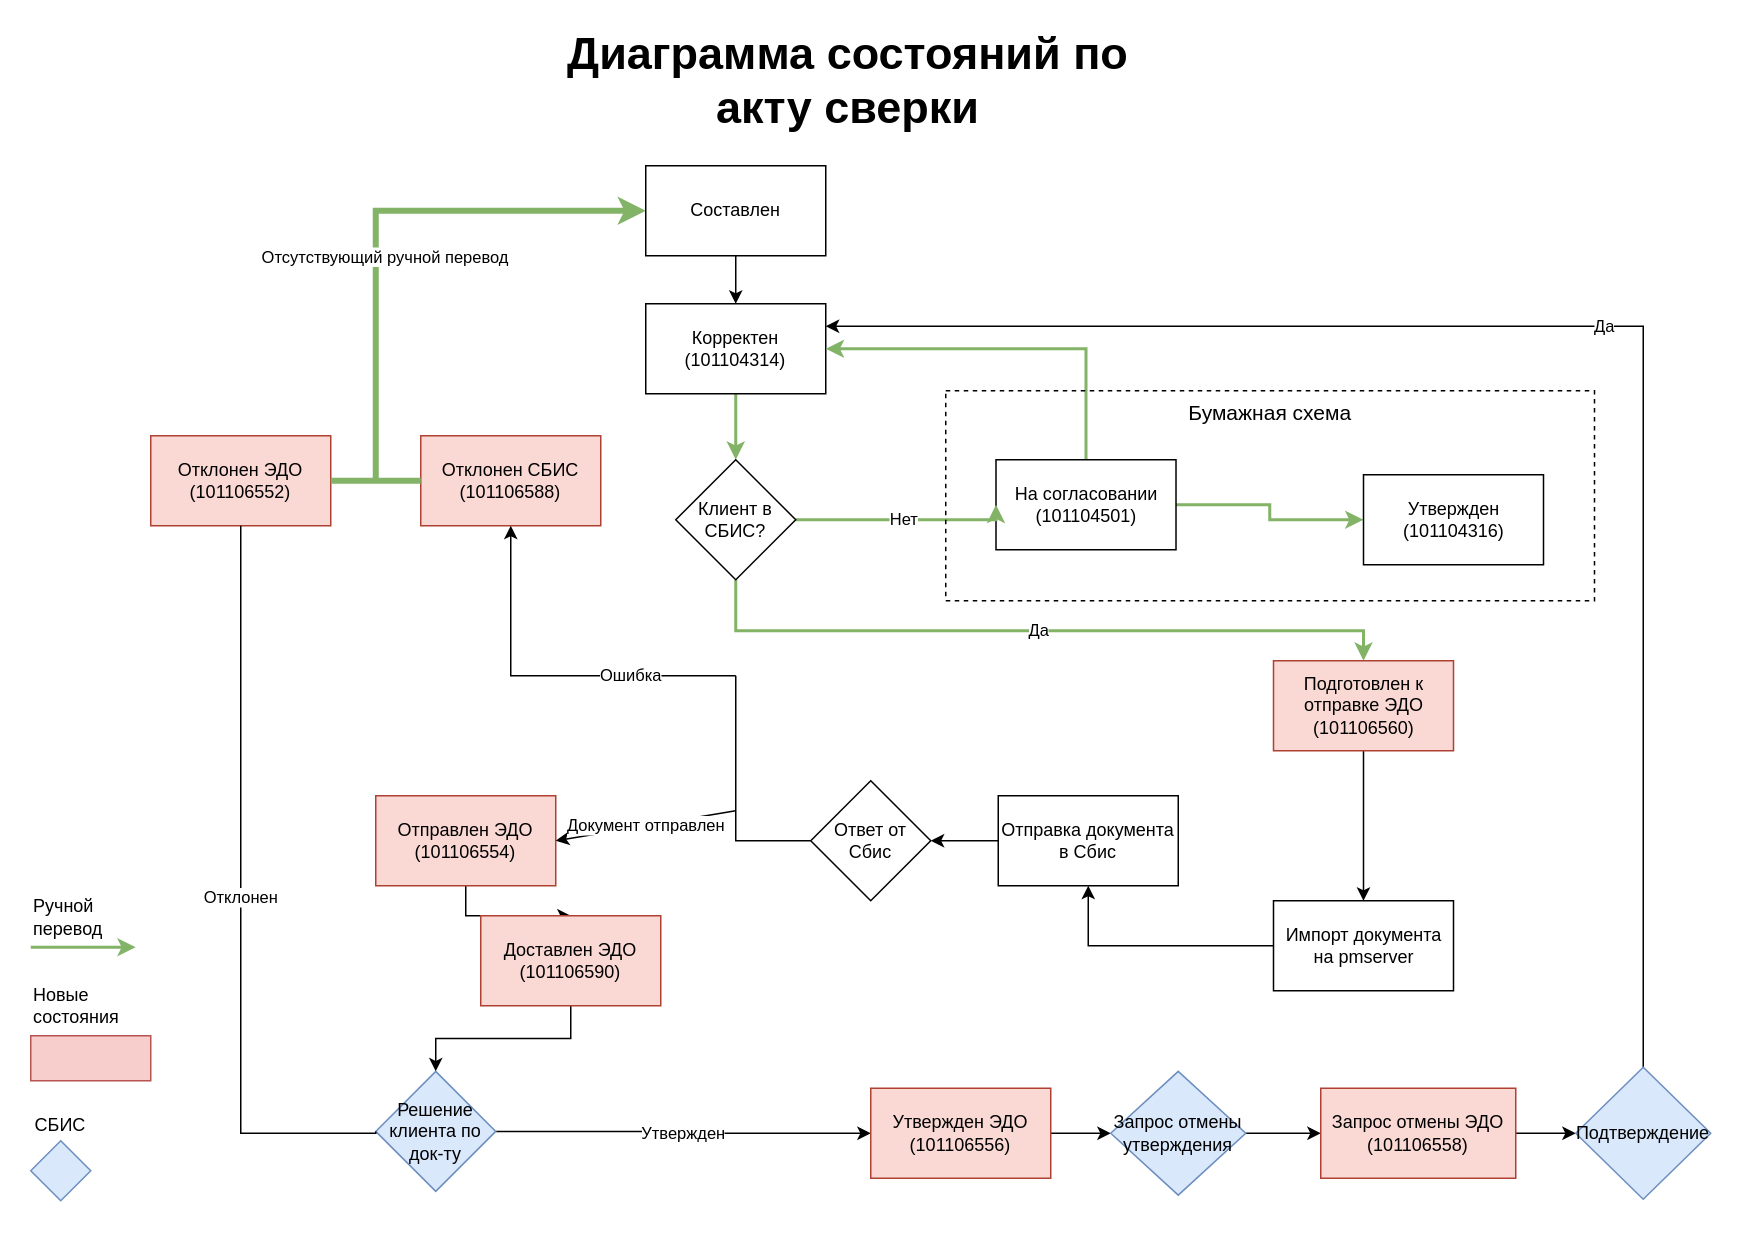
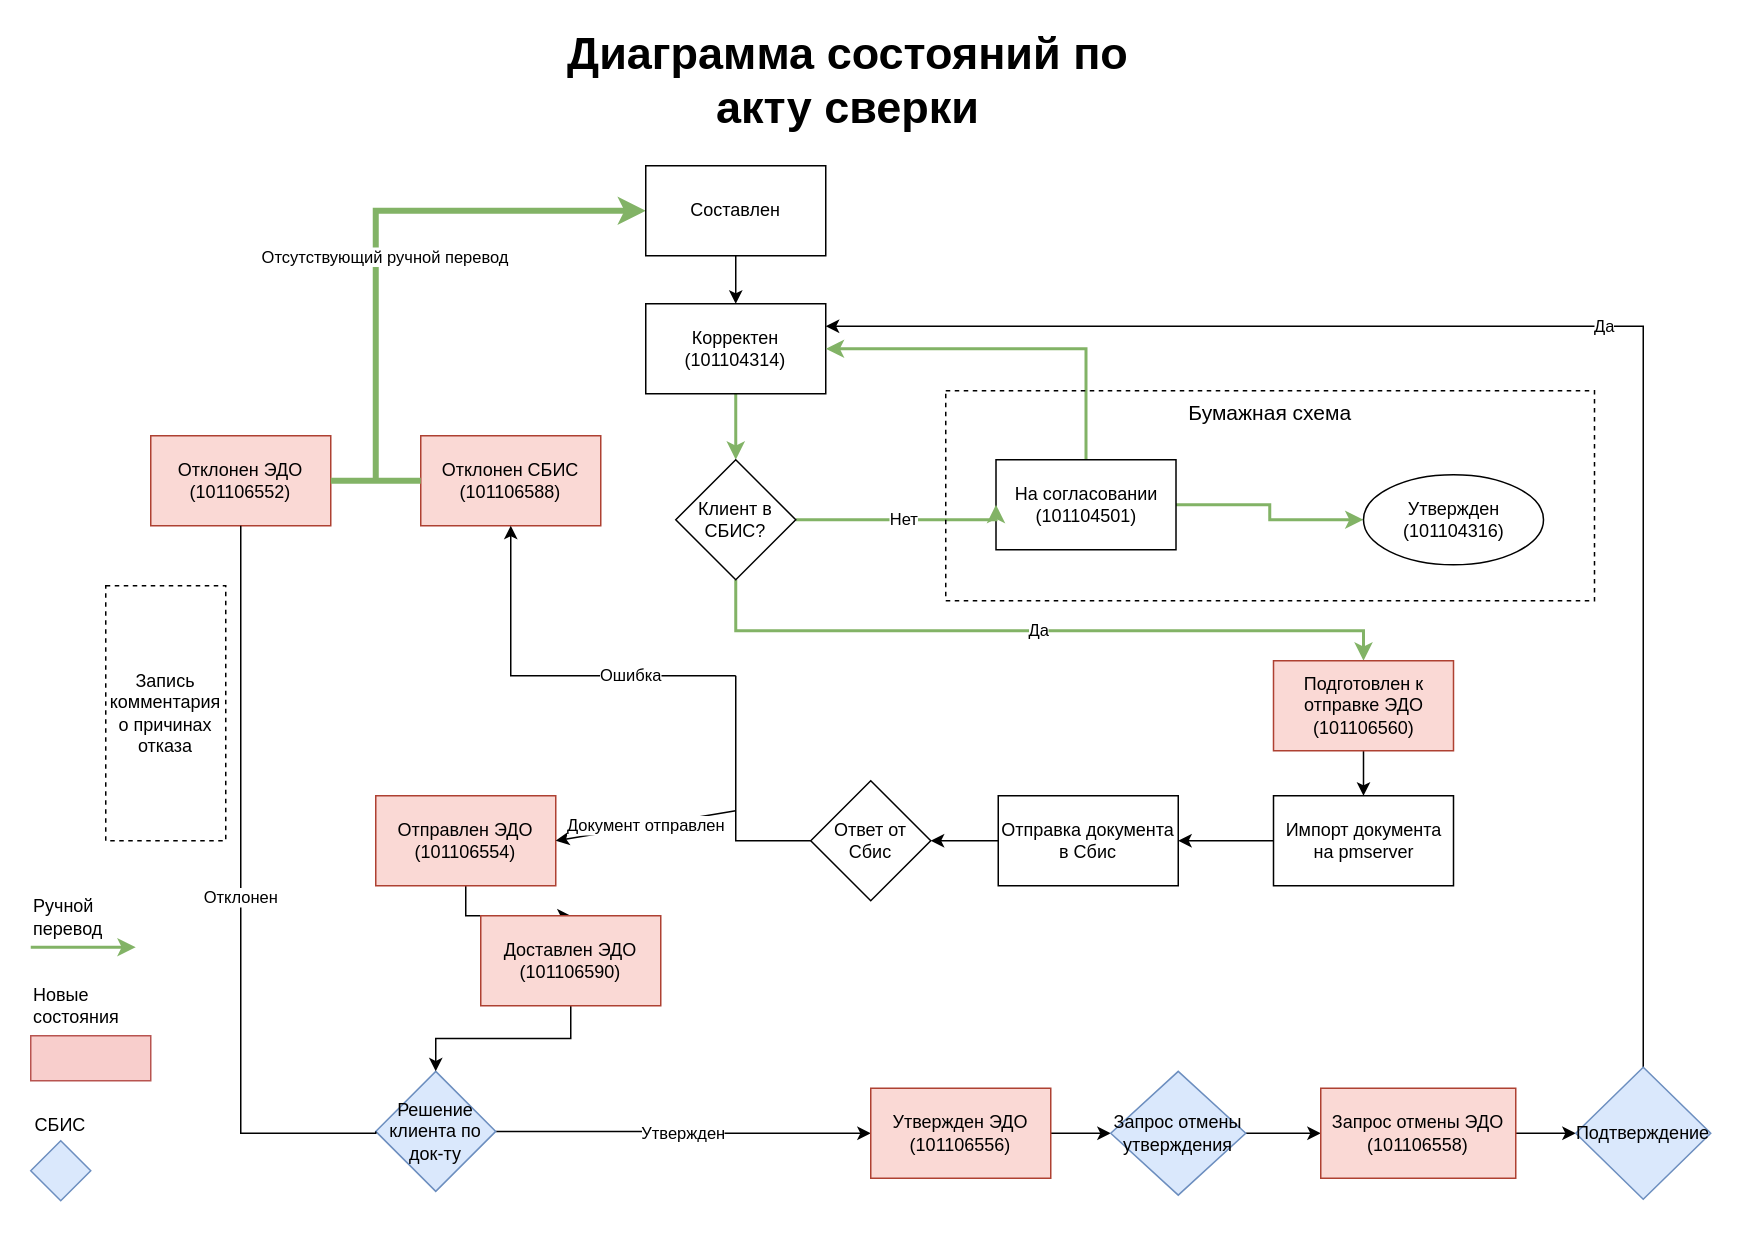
node "Утвержден (101104316)": shape rectangle -> ellipse
node "Запись комментария о причинах отказа": added
node "Импорт документа на pmserver": moved (1364, 946) -> (1364, 841)
